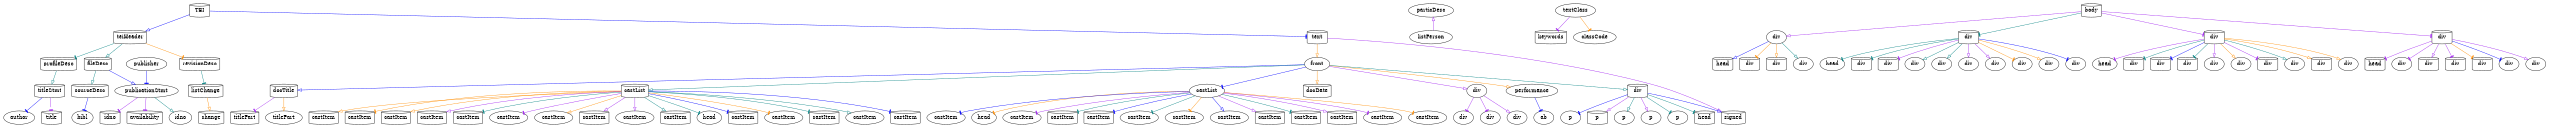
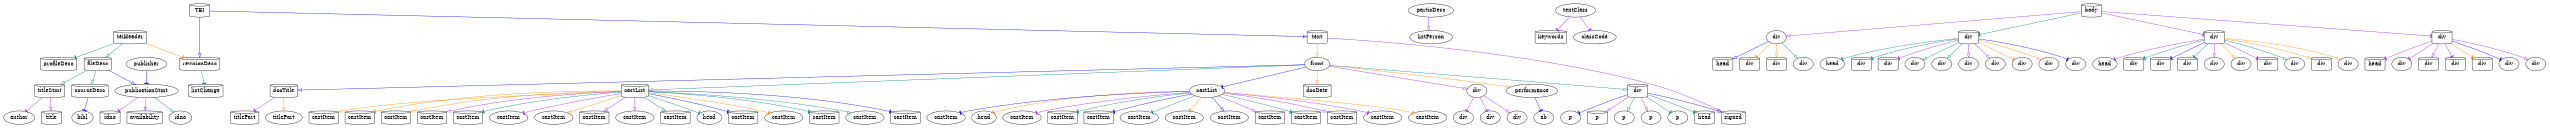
edge "TEI" -> "teiHeader": now "TEI" -> "revisionDesc"
edge "textClass" -> "classCode": color darkorange -> purple
edge "TEI" -> "text": arrowhead tee -> onormal
edge "listPerson" -> "particDesc": reversed
edge "profileDesc" -> "titleStmt": now "fileDesc" -> "titleStmt"
edge "titleStmt" -> "title": arrowhead tee -> onormal
edge "publicationStmt" -> "availability": arrowhead tee -> onormal
edge "titleStmt" -> "author": color blue -> purple
node "change": removed
